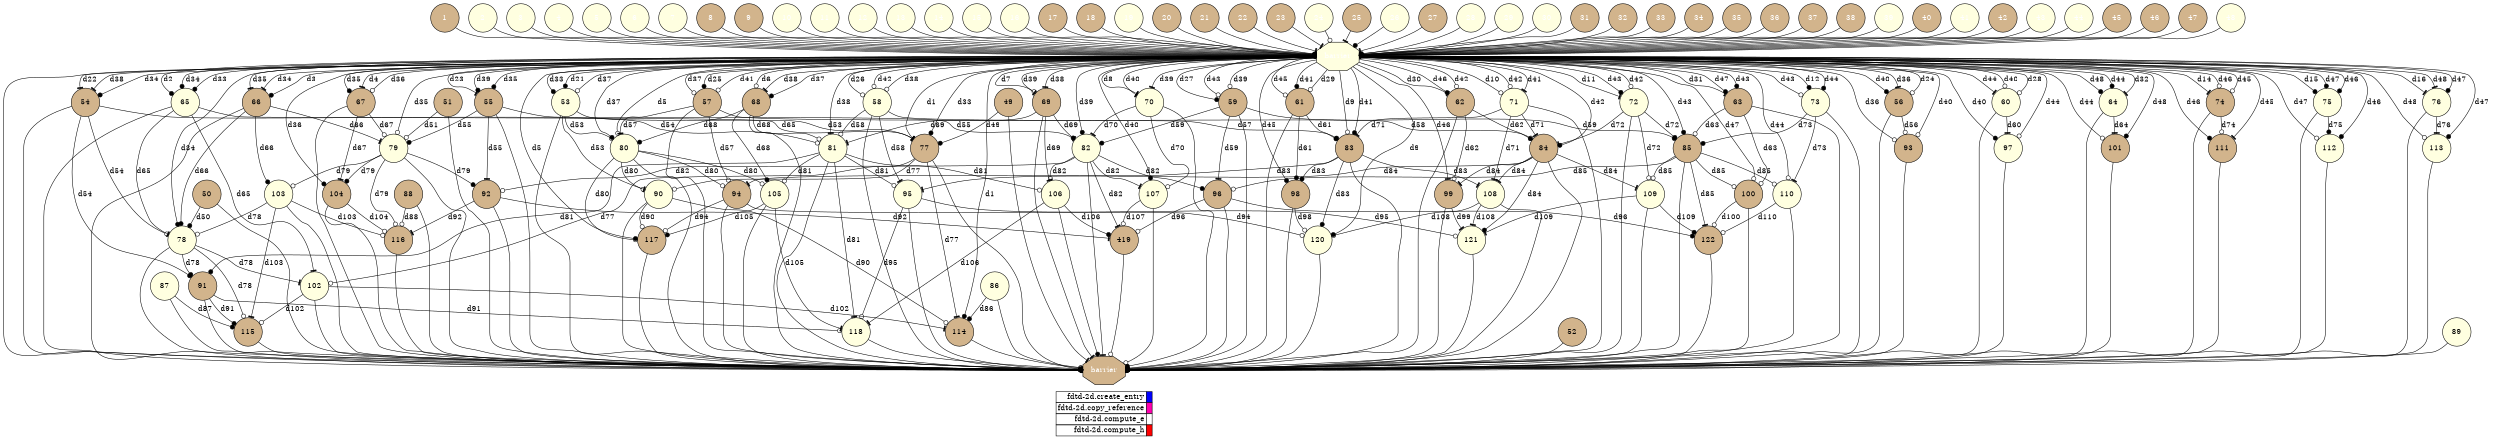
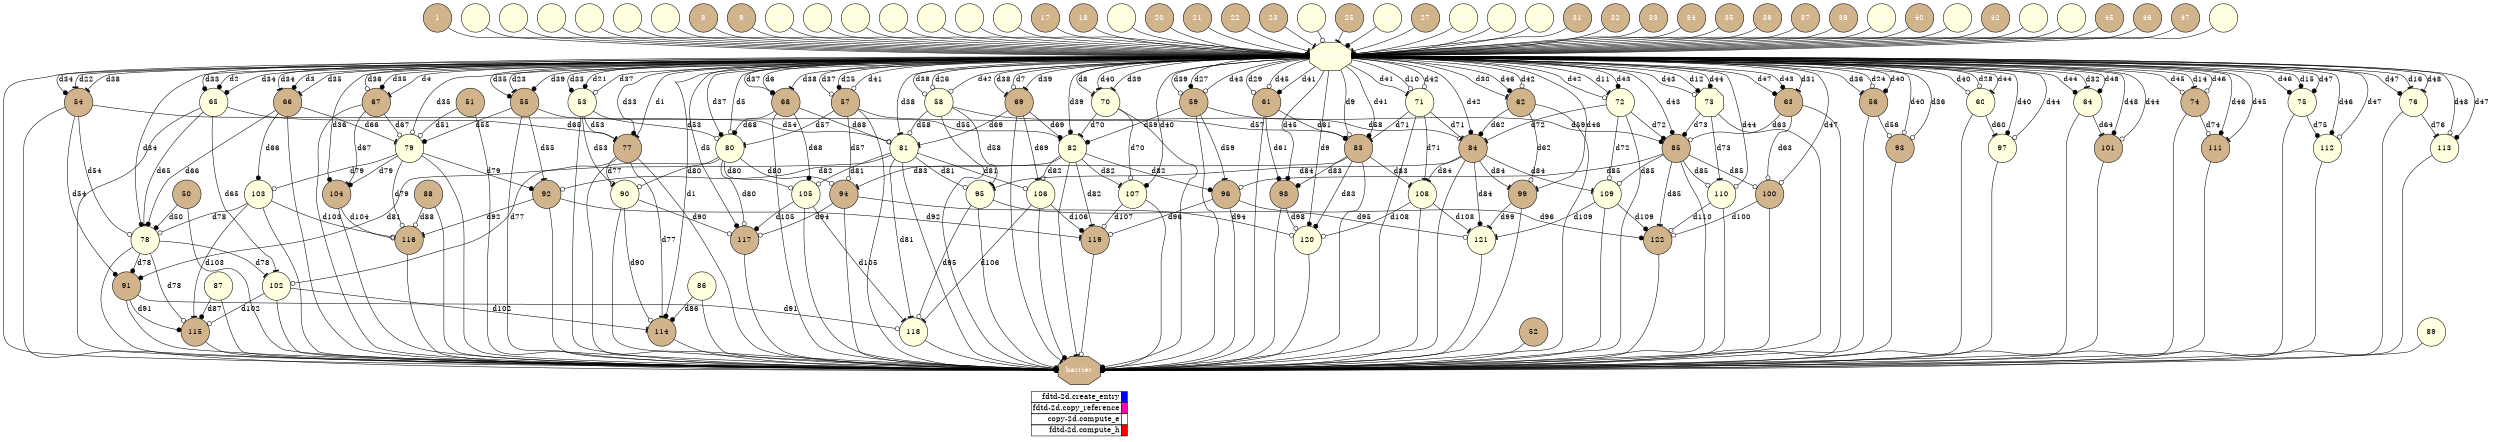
node "49": removed
node "73": shape circle -> octagon
node "419": label "419" -> "119"
node "fdtd-2d.create_entry": text "fdtd-2d.compute_e" -> "copy-2d.compute_e"
